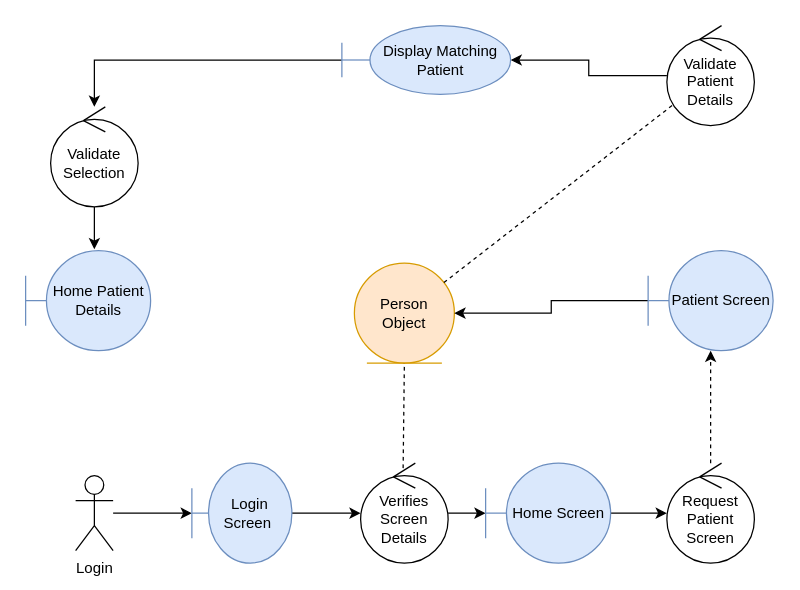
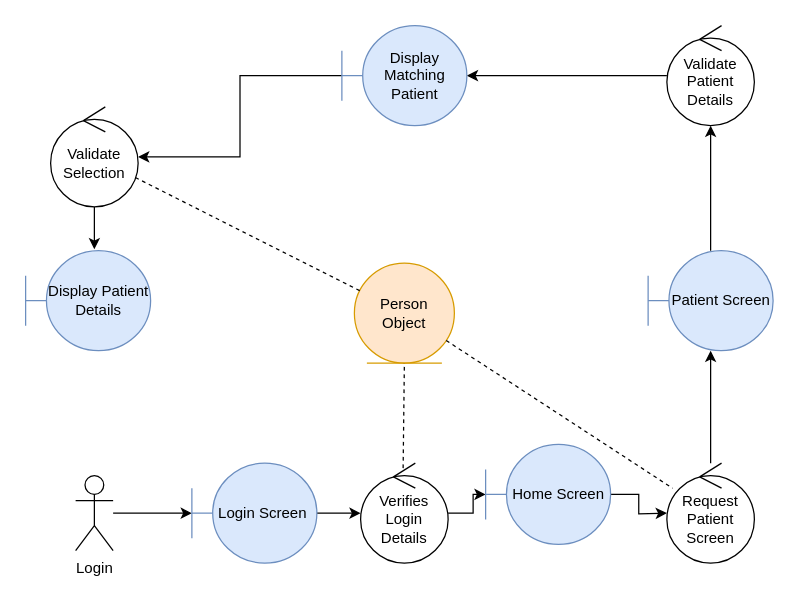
node "Display Matching Patient": size 169x69 -> 125x100
edge "Validate Patient Details" -- "Person Object": now "Request Patient Screen" -- "Person Object"
edge "Validate Selection" -- "Person Object": added
node "Home Patient Details": label "Home Patient Details" -> "Display Patient Details"
edge "Patient Screen" -> "Person Object": now "Patient Screen" -> "Validate Patient Details"
edge "Request Patient Screen" -> "Patient Screen": style dashed -> solid
node "Login Screen": size 100x100 -> 125x100
node "Home Screen": moved (548, 513) -> (548, 494)
node "Verifies Screen Details": label "Verifies Screen Details" -> "Verifies Login Details"
